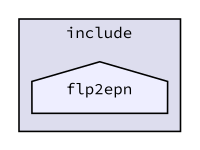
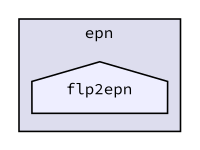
cluster "include": label "include" -> "epn"
